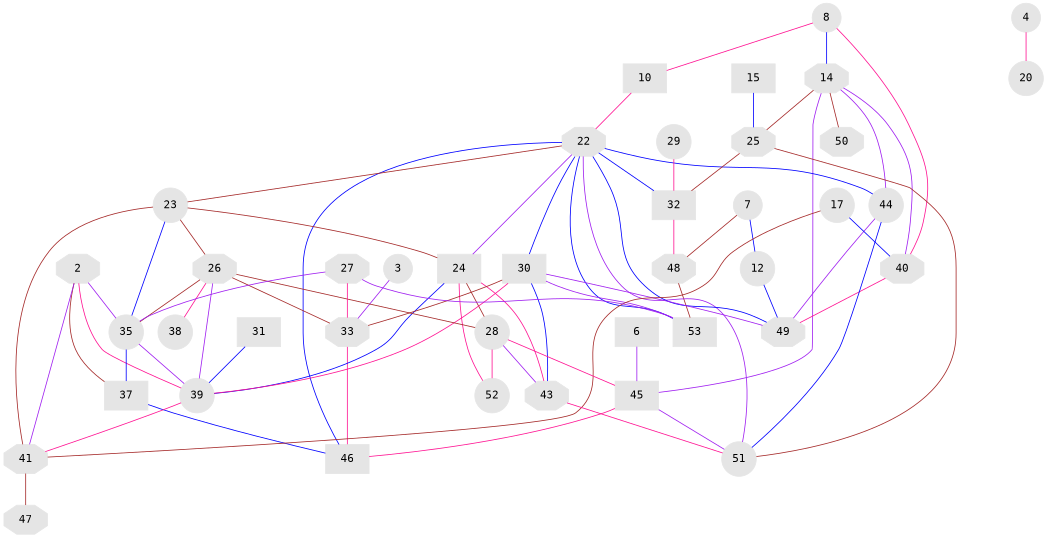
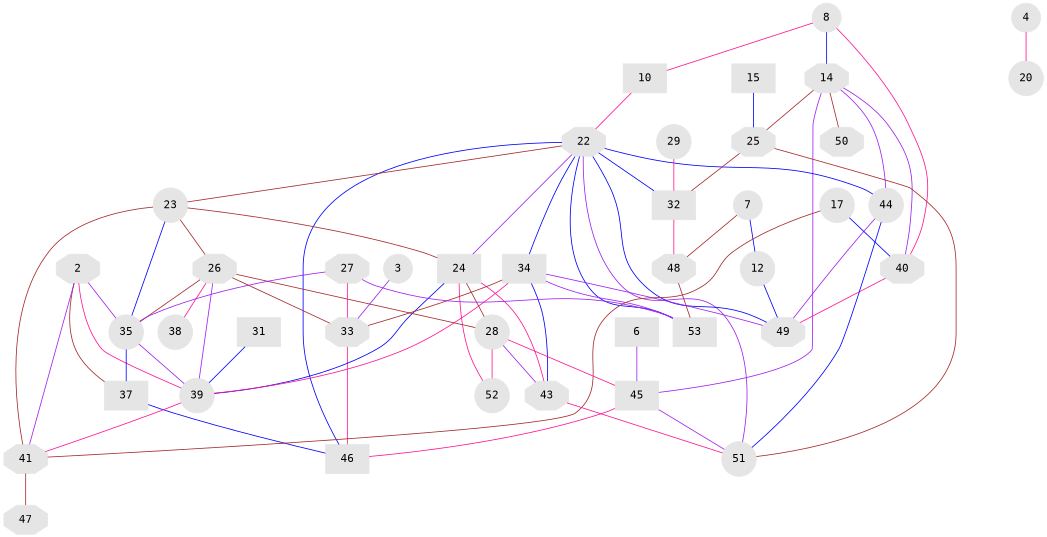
node "30": label "30" -> "34"
